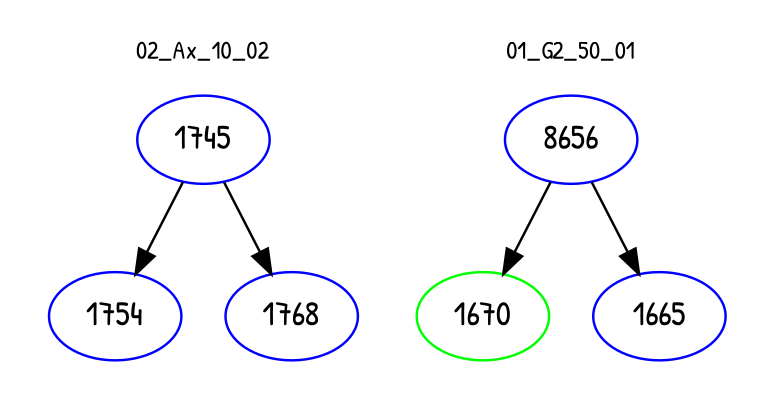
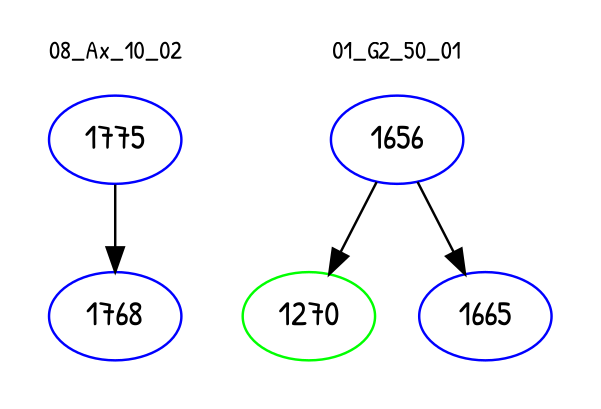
cluster "02_Ax_10_02": label "02_Ax_10_02" -> "08_Ax_10_02"
node "1745": label "1745" -> "1775"
node "8656": label "8656" -> "1656"
node "1754": removed
node "1670": label "1670" -> "1270"
